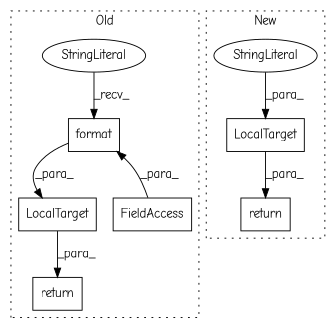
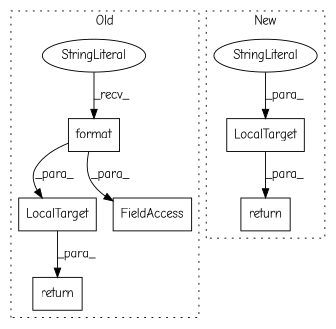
edge "FieldAccess" -> "format": reversed
